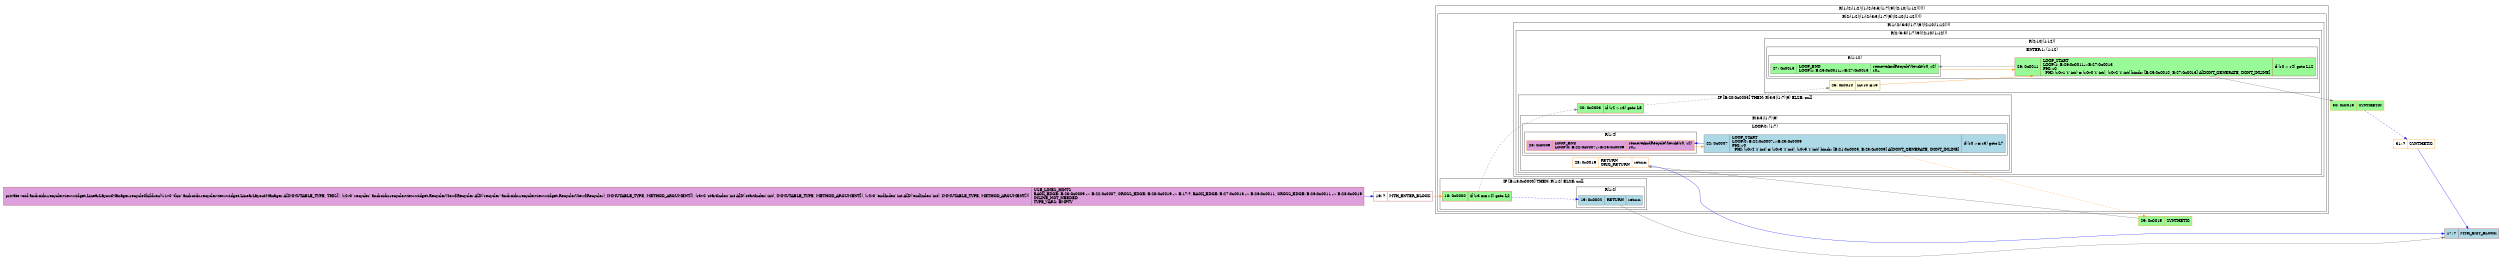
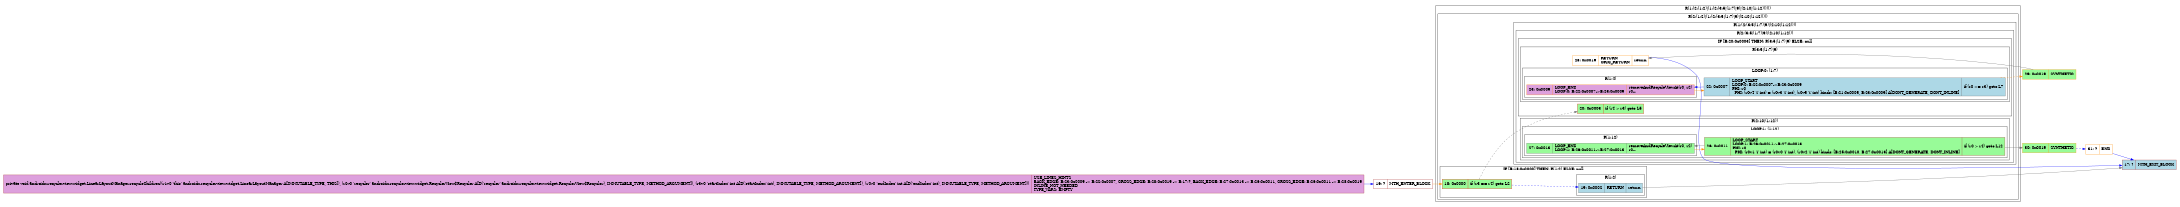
cluster "ENTER:1: (1:12)": label "ENTER:1: (1:12)" -> "LOOP:1: (1:12)"
node "25: 0x0010": removed
node "31: ?": text "SYNTHETIC" -> "END"
